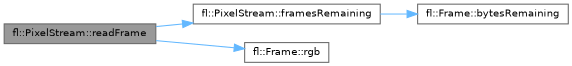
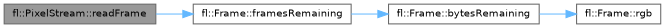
node "fl::PixelStream::framesRemaining": label "fl::PixelStream::framesRemaining" -> "fl::Frame::framesRemaining"
edge "fl::PixelStream::readFrame" -> "fl::Frame::rgb": now "fl::Frame::bytesRemaining" -> "fl::Frame::rgb"
